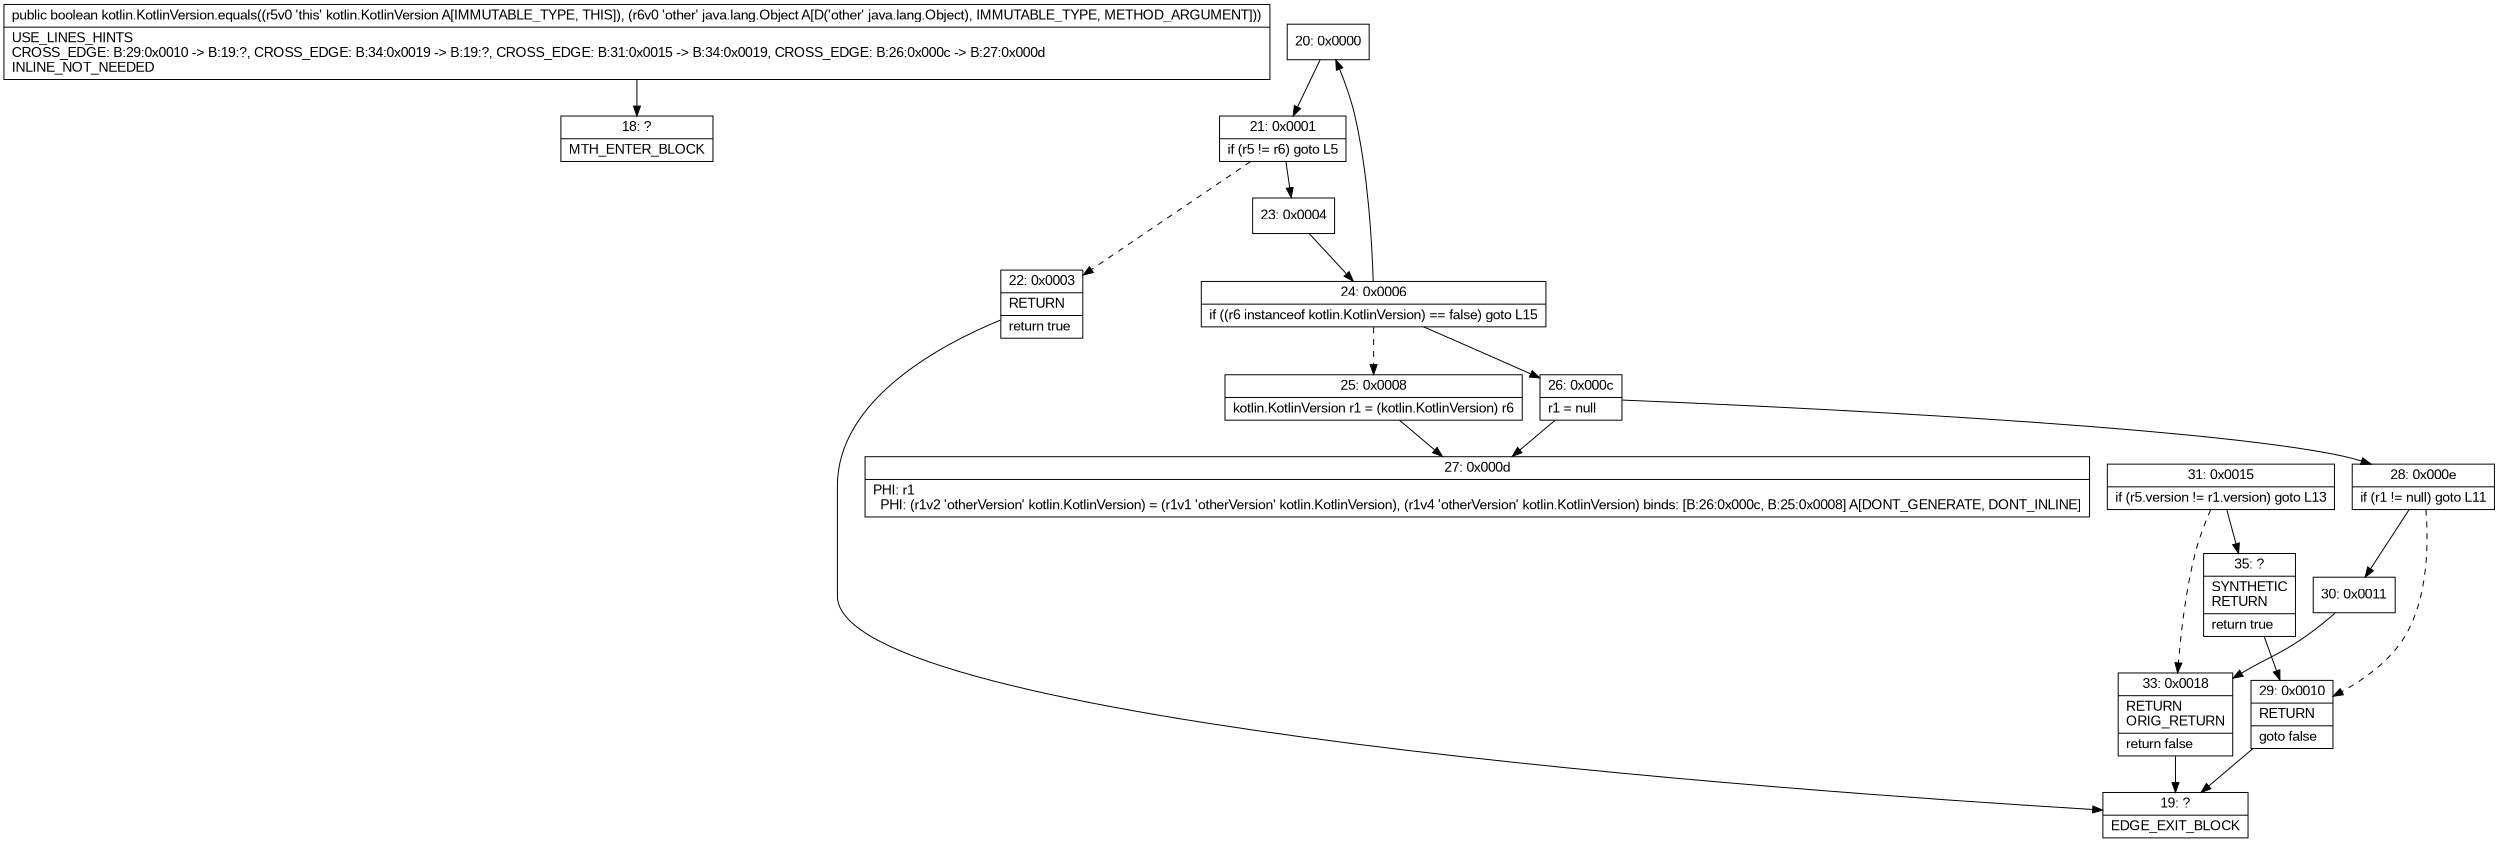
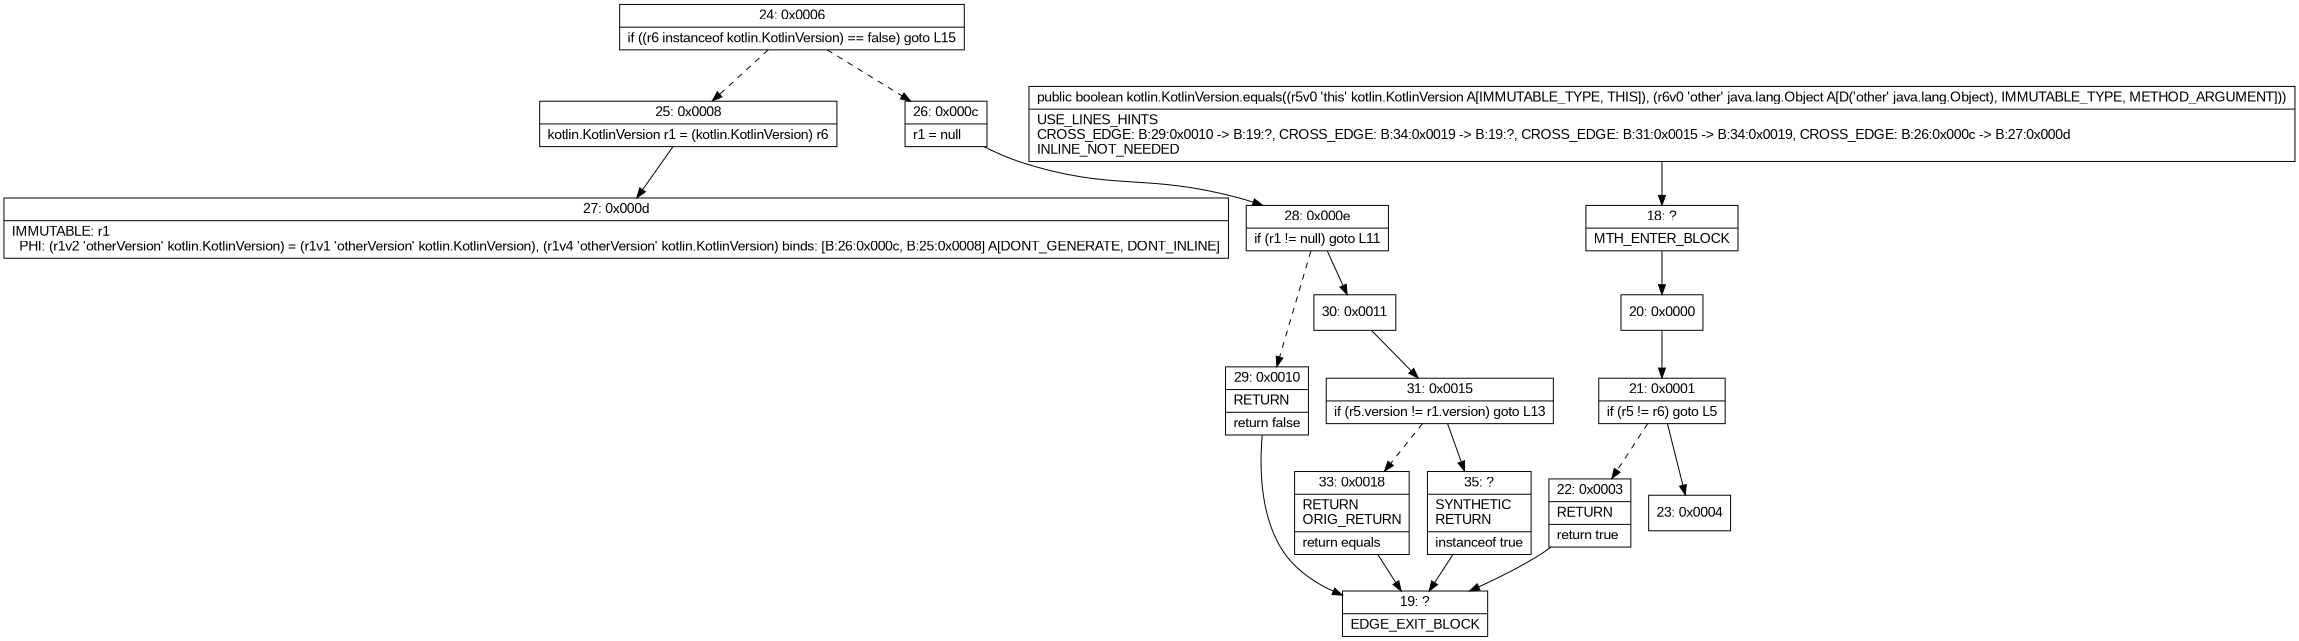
edge "24: 0x0006" -> "20: 0x0000": now "18: ?" -> "20: 0x0000"
edge "23: 0x0004" -> "24: 0x0006": removed
edge "24: 0x0006" -> "26: 0x000c": style solid -> dashed
edge "26: 0x000c" -> "27: 0x000d": removed
node "27: 0x000d": text "PHI: r1" -> "IMMUTABLE: r1"
node "35: ?": text "return true" -> "instanceof true"
edge "30: 0x0011" -> "33: 0x0018": now "30: 0x0011" -> "31: 0x0015"
edge "35: ?" -> "29: 0x0010": now "35: ?" -> "19: ?"
node "29: 0x0010": text "goto false" -> "return false"
node "33: 0x0018": text "return false" -> "return equals"
